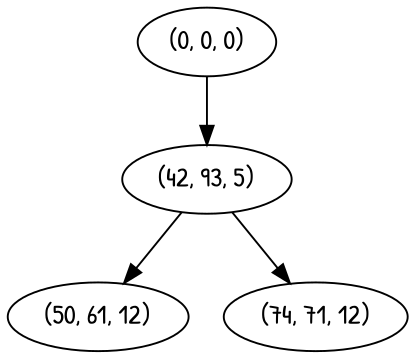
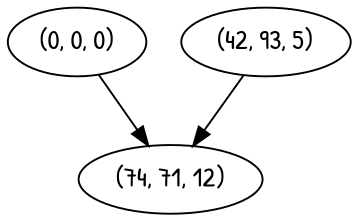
edge "(0, 0, 0)" -> "(42, 93, 5)": now "(0, 0, 0)" -> "(74, 71, 12)"
node "(50, 61, 12)": removed
